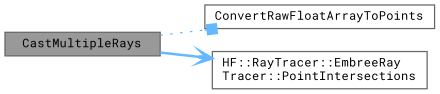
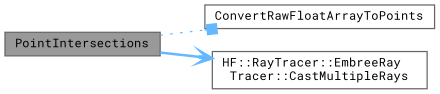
node "CastMultipleRays": label "CastMultipleRays" -> "PointIntersections"
node "HF::RayTracer::EmbreeRay Tracer::PointIntersections": label "HF::RayTracer::EmbreeRay Tracer::PointIntersections" -> "HF::RayTracer::EmbreeRay Tracer::CastMultipleRays"
